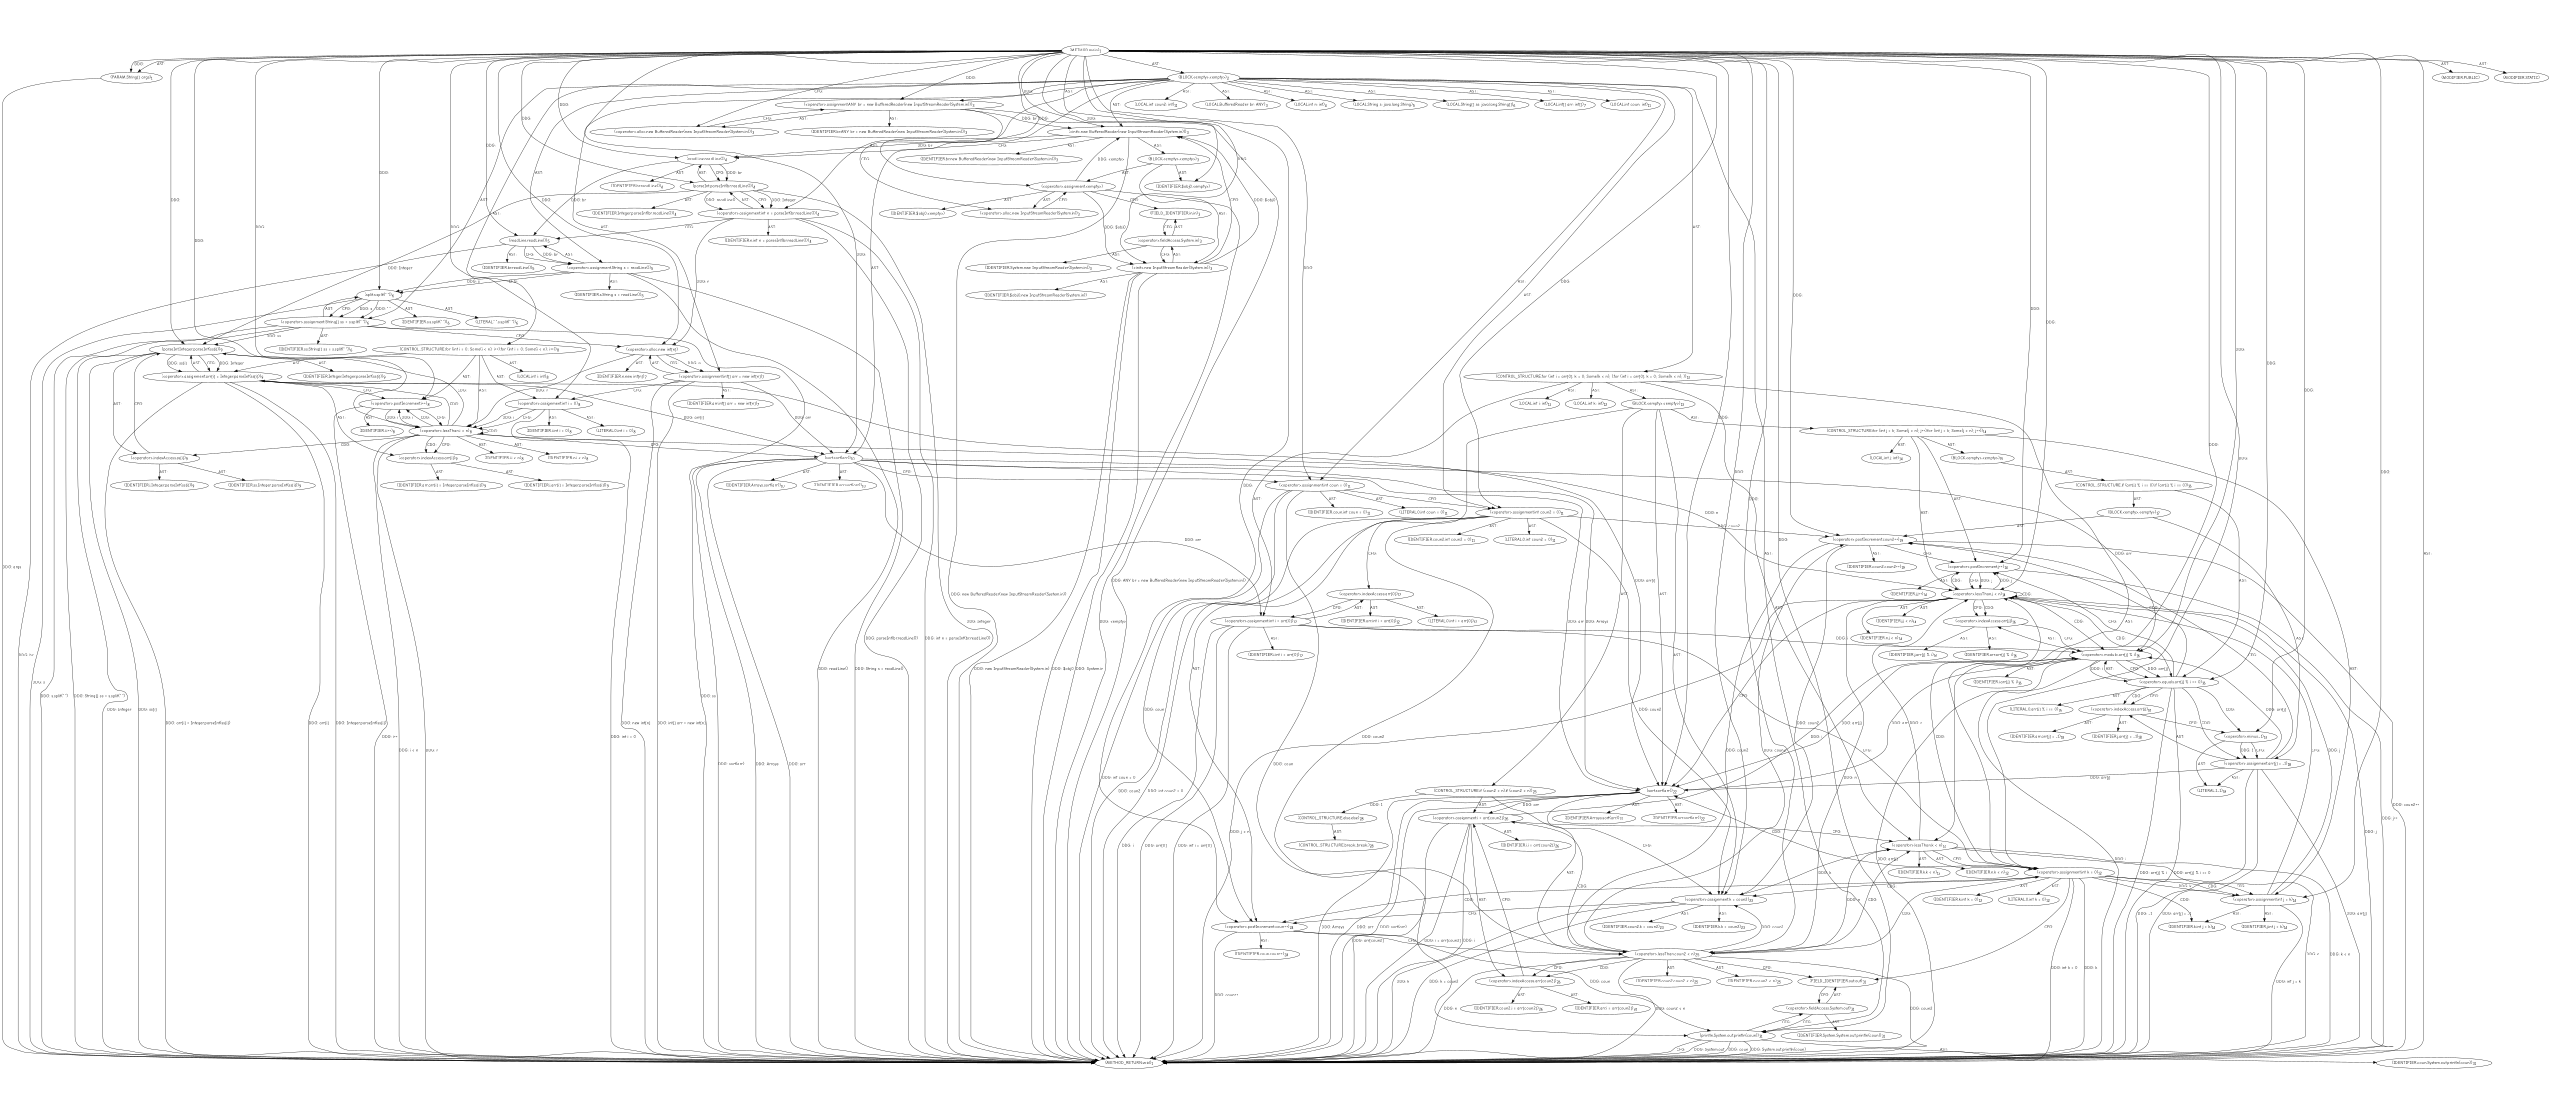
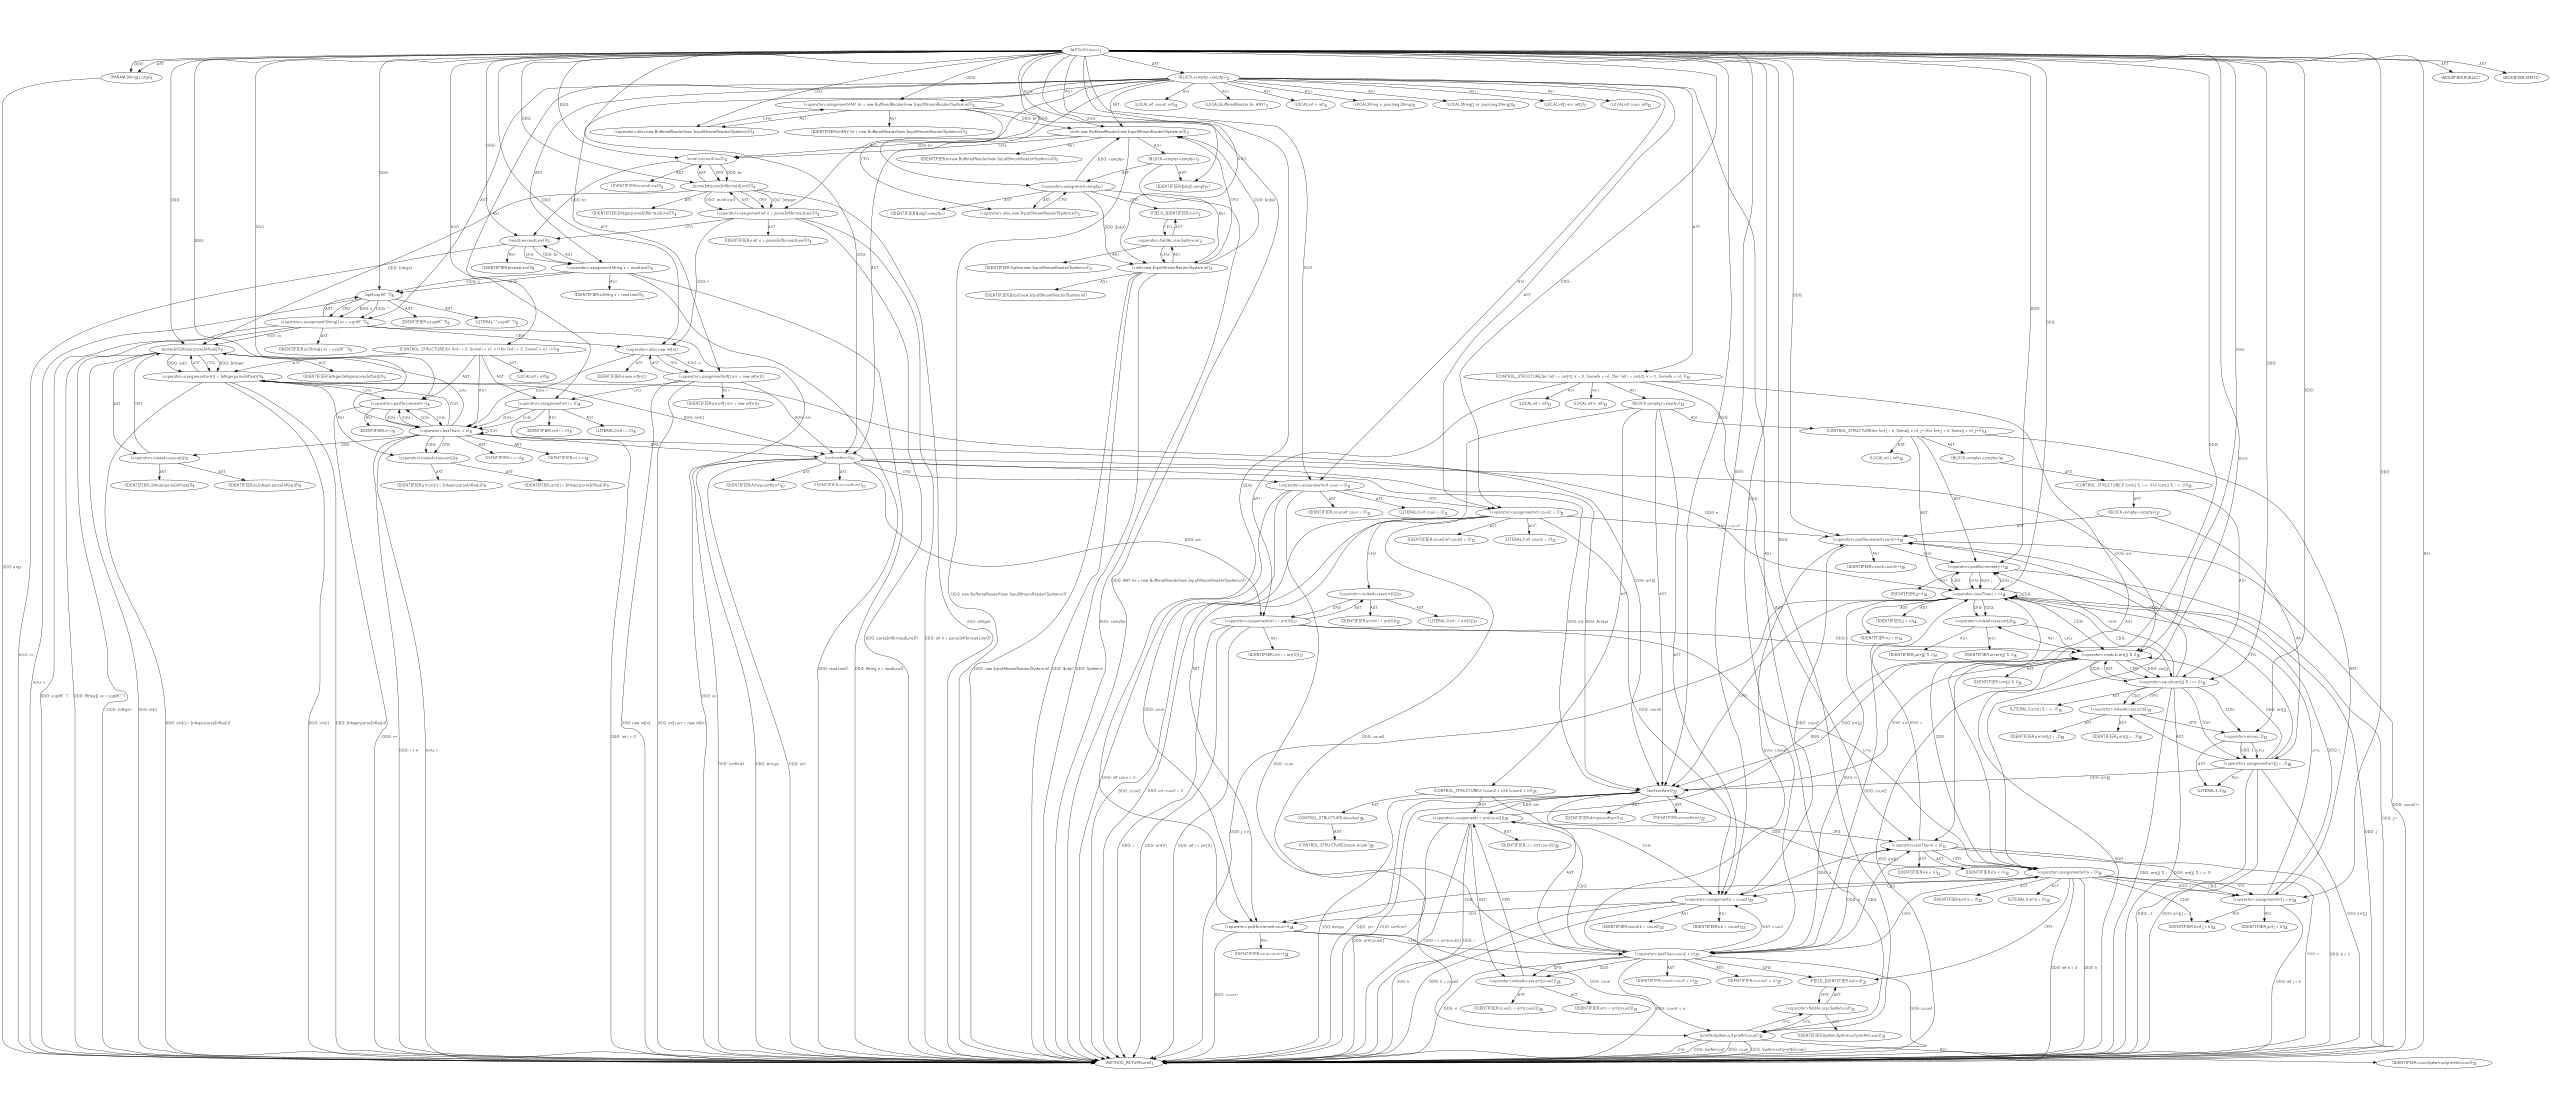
edge "(<operator>.postIncrement,coun2++)" -> "(<operator>.lessThan,coun2 < n)": now "(IDENTIFIER,n,j < n)" -> "(<operator>.lessThan,coun2 < n)"
edge "(CONTROL_STRUCTURE,if (coun2 < n),if (coun2 < n))" -> "(CONTROL_STRUCTURE,else,else)": label "DDG: 1" -> "AST: "
